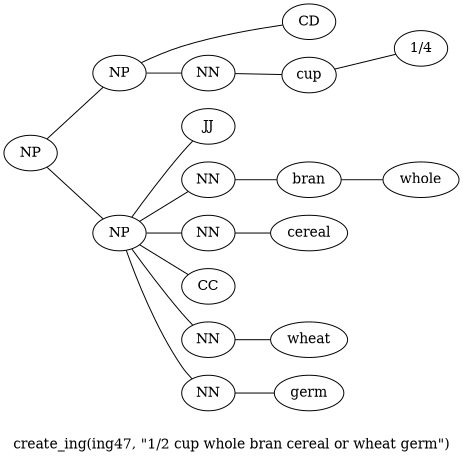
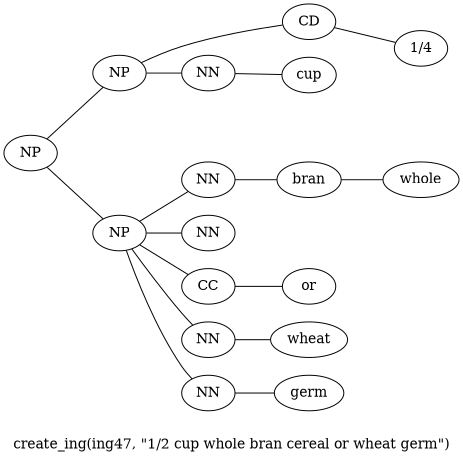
edge "1/4" -- "cup": now "1/4" -- "CD"
node "JJ": removed
node "cereal": removed
node "or": added
